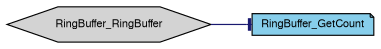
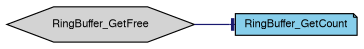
node "RingBuffer_RingBuffer": label "RingBuffer_RingBuffer" -> "RingBuffer_GetFree"
